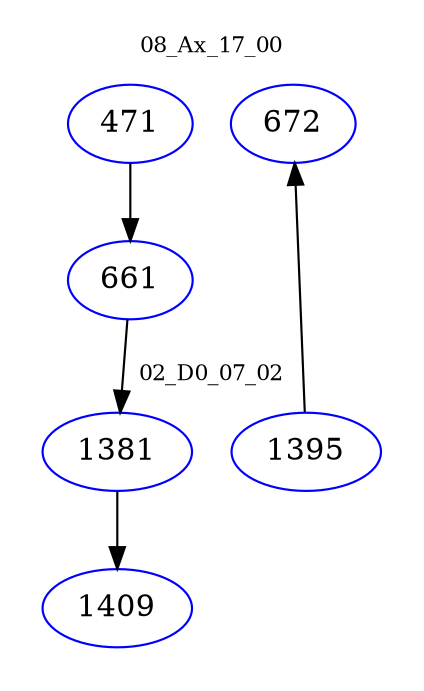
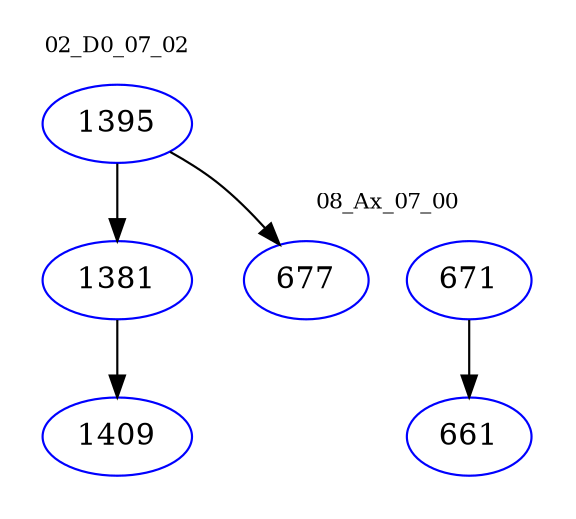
cluster "08_Ax_17_00": label "08_Ax_17_00" -> "08_Ax_07_00"
node "471": label "471" -> "671"
node "672": label "672" -> "677"
edge "661" -> "1381": now "1395" -> "1381"
